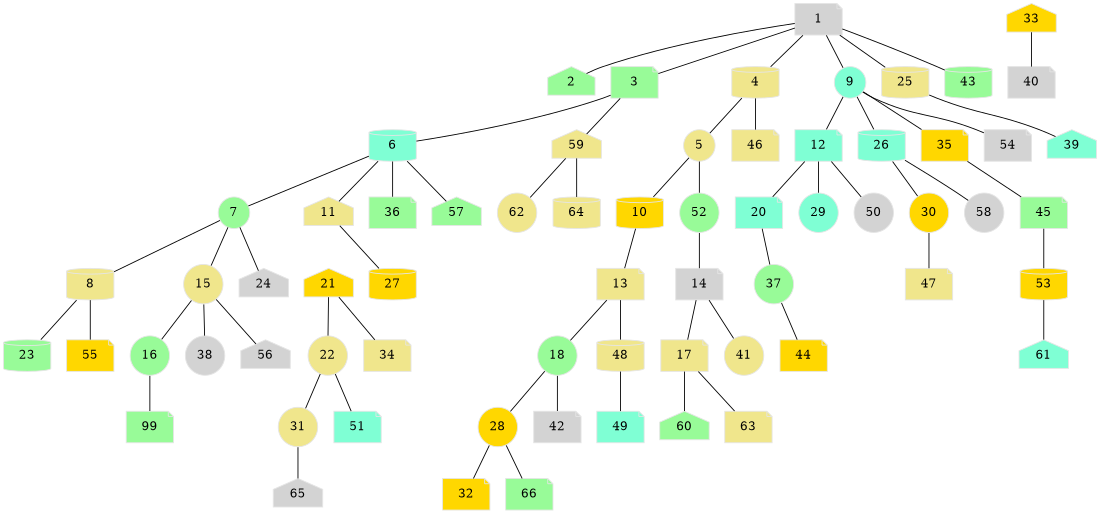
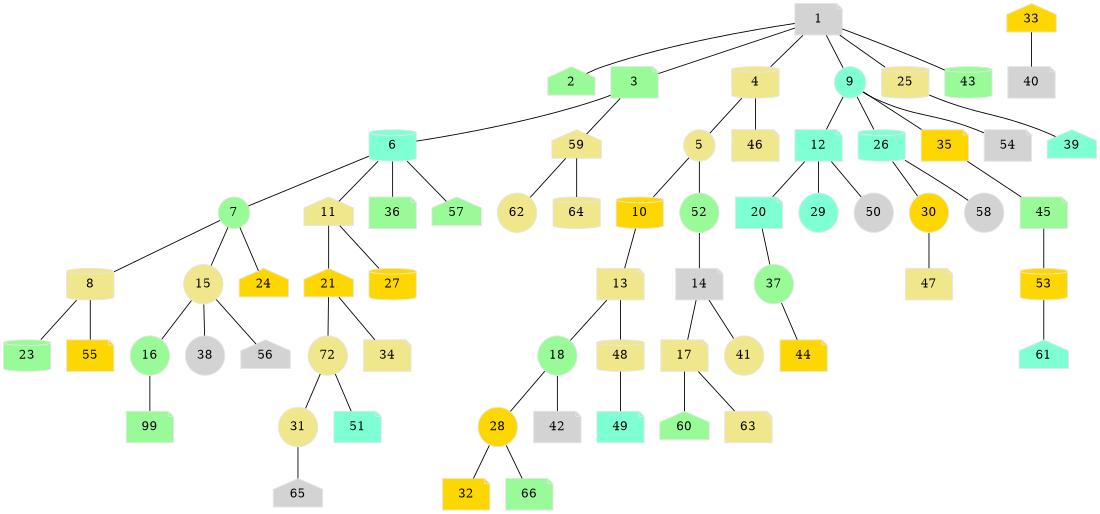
edge "11" -- "21": added
node "24": fillcolor lightgrey -> gold
node "22": label "22" -> "72"
